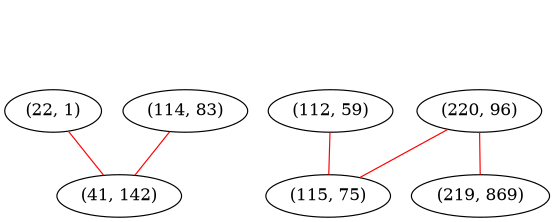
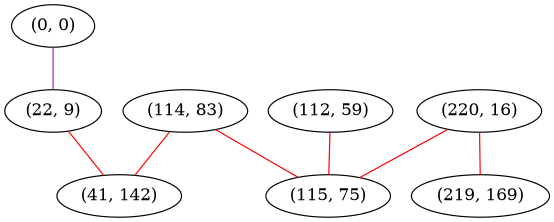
node "(0, 0)": added
node "(22, 1)": label "(22, 1)" -> "(22, 9)"
node "(220, 96)": label "(220, 96)" -> "(220, 16)"
edge "(114, 83)" -- "(115, 75)": added
node "(219, 869)": label "(219, 869)" -> "(219, 169)"
